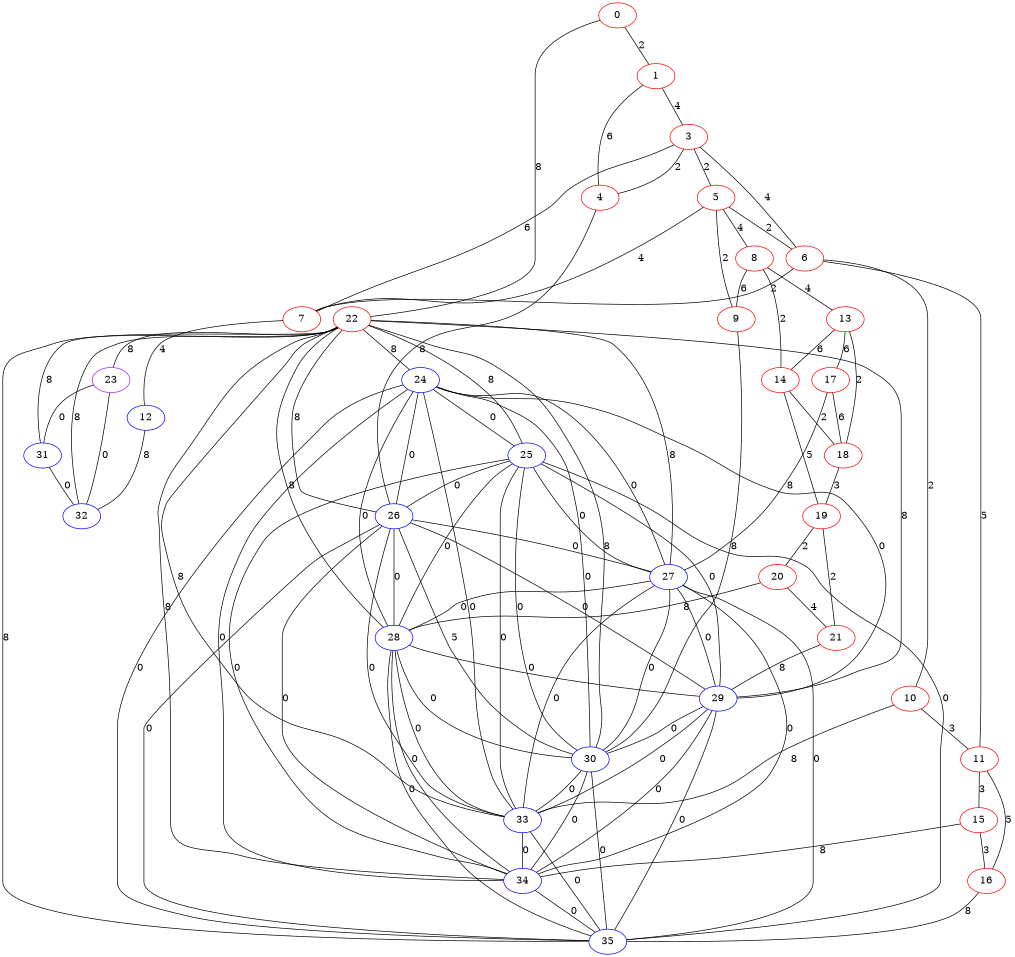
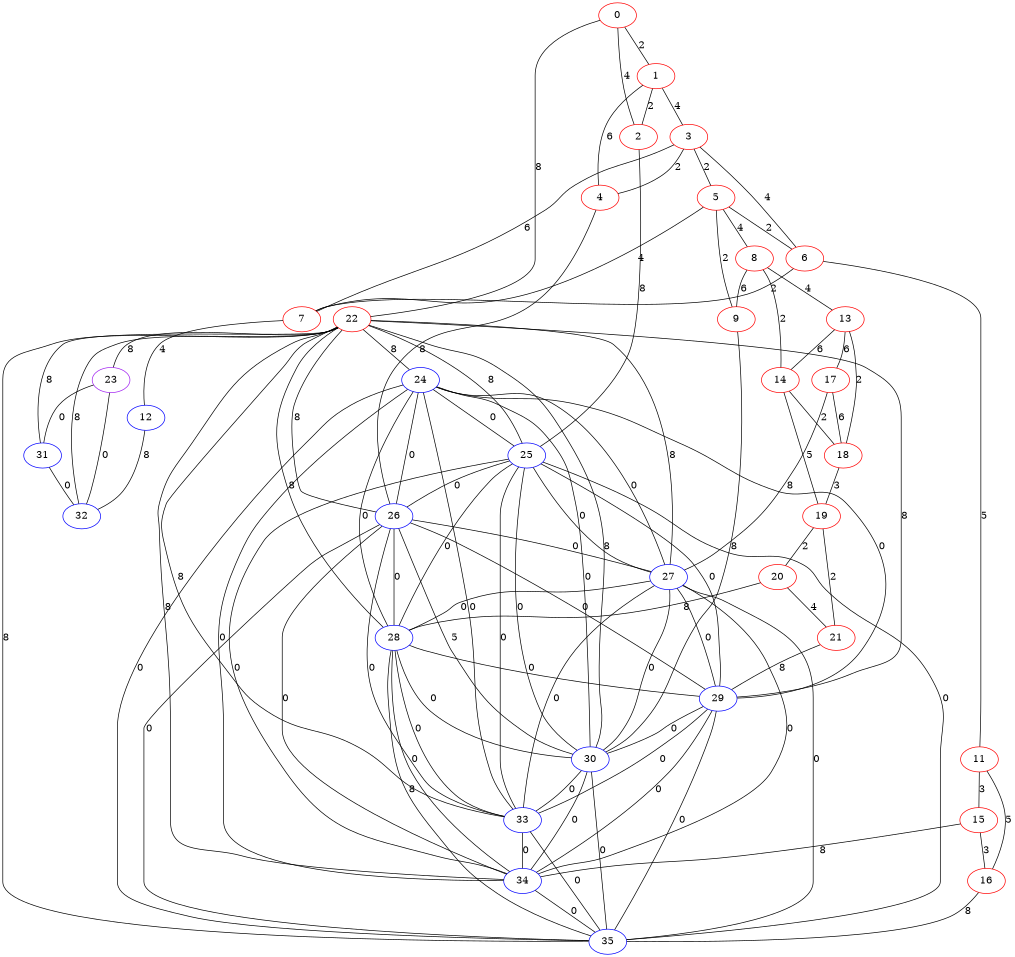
node "2": added
node "10": removed
edge "28" -- "35": label "0" -> "8"
